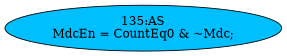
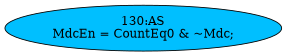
node "135:AS MdcEn = CountEq0 & ~Mdc;": label "135:AS MdcEn = CountEq0 & ~Mdc;" -> "130:AS MdcEn = CountEq0 & ~Mdc;"
